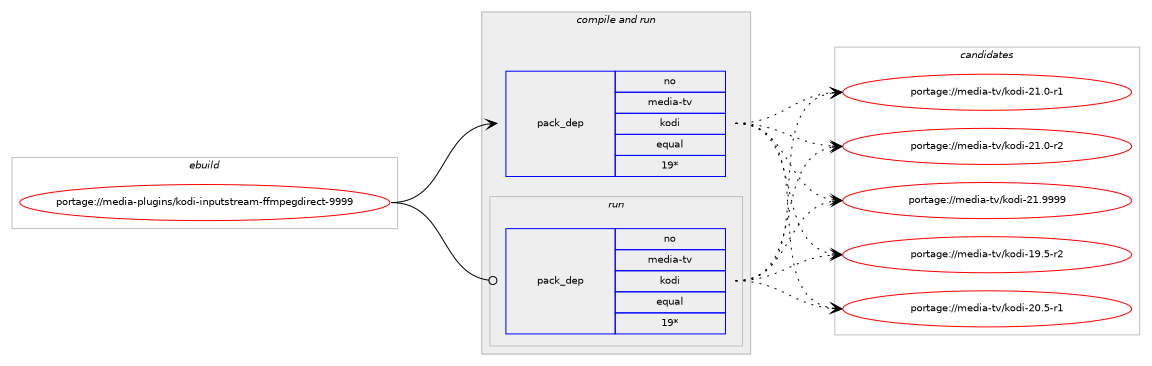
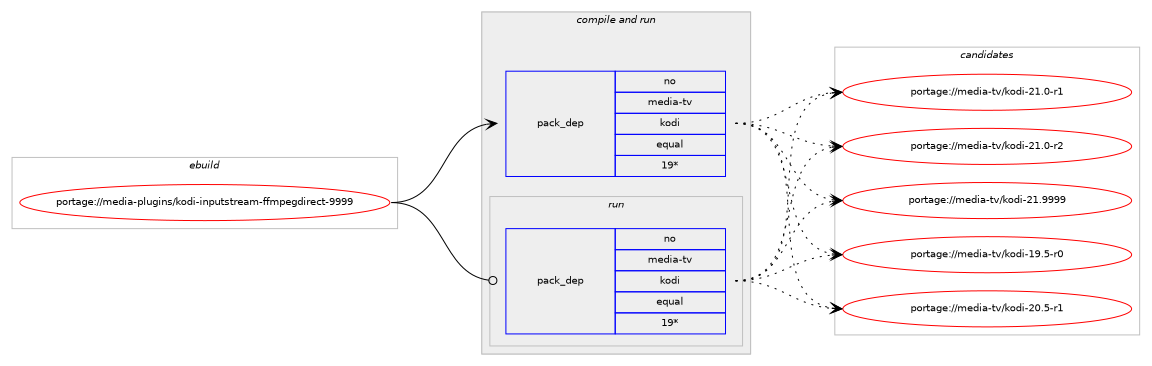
node "portage://media-tv/kodi-19.5-r2": label "portage://media-tv/kodi-19.5-r2" -> "portage://media-tv/kodi-19.5-r0"
